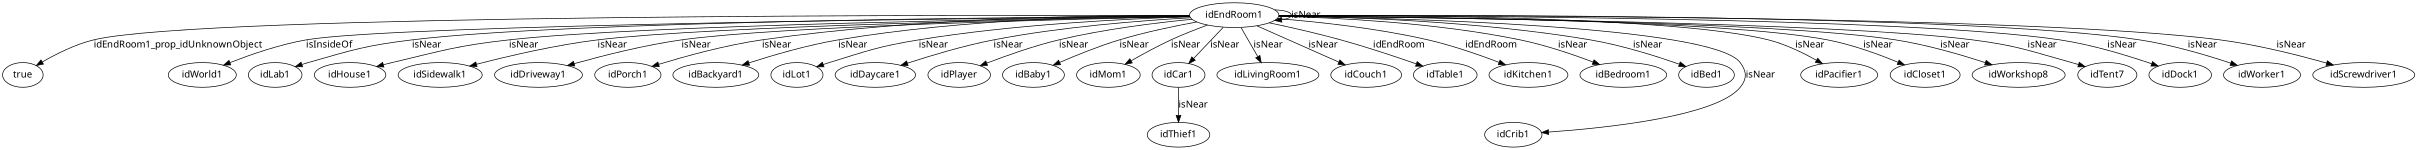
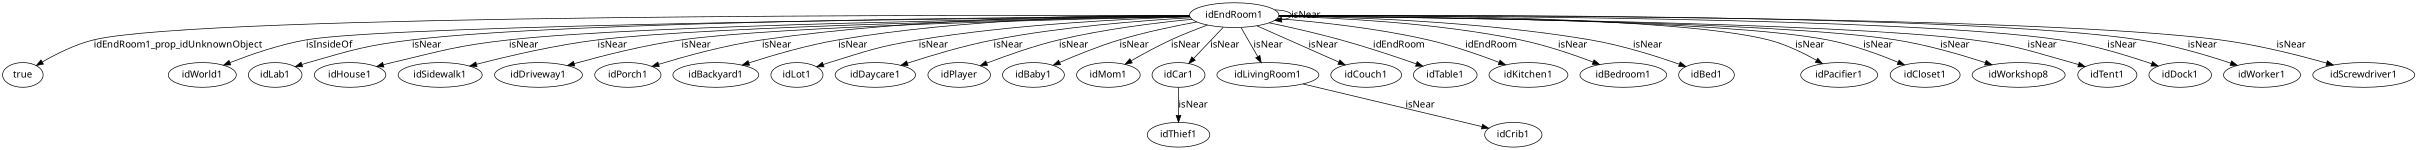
edge "idEndRoom1" -> "idCrib1": now "idLivingRoom1" -> "idCrib1"
node "idTent7": label "idTent7" -> "idTent1"
